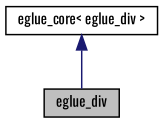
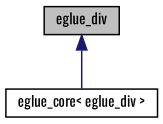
edge "eglue_div" -> "eglue_core< eglue_div >": reversed
